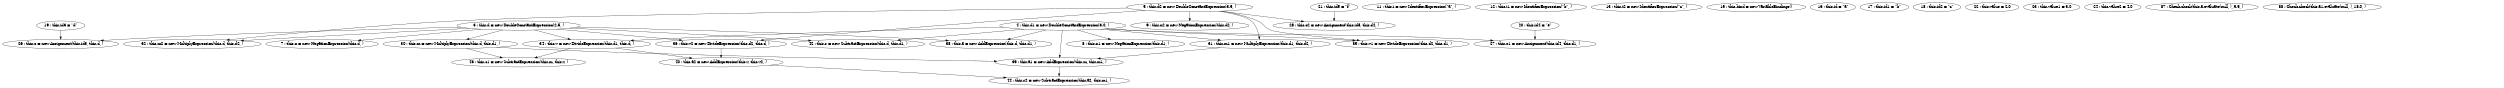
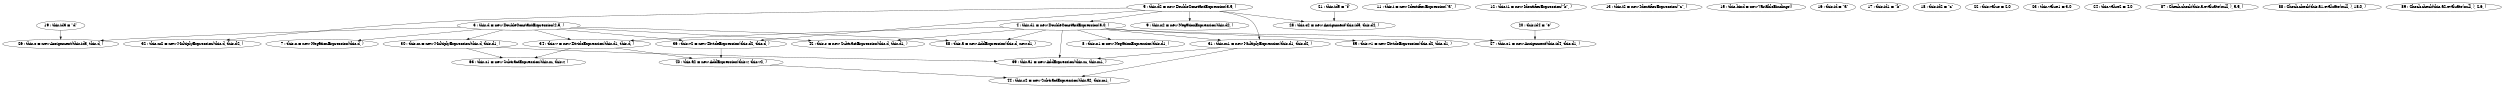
node "89 : Check.check(this.a2.evaluate(null, ), 2.6, )": added
edge "5 : this.d2 = new DoubleConstantExpression(3.5, )" -> "35 : this.v1 = new DivideExpression(this.d2, this.d1, )": now "5 : this.d2 = new DoubleConstantExpression(3.5, )" -> "4 : this.d1 = new DoubleConstantExpression(3.0, )"
edge "3 : this.d = new DoubleConstantExpression(2.5, )" -> "32 : this.m2 = new MultiplyExpression(this.d, this.d2, )": removed
node "38 : this.a = new AddExpression(this.d, this.d1, )": label "38 : this.a = new AddExpression(this.d, this.d1, )" -> "38 : this.a = new AddExpression(this.d, new.d1, )"
node "43 : this.s1 = new SubtractExpression(this.m, this.v, )": label "43 : this.s1 = new SubtractExpression(this.m, this.v, )" -> "63 : this.s1 = new SubtractExpression(this.m, this.v, )"
edge "39 : this.a1 = new AddExpression(this.m, this.m1, )" -> "44 : this.s2 = new SubtractExpression(this.a2, this.m1, )": now "31 : this.m1 = new MultiplyExpression(this.d1, this.d2, )" -> "44 : this.s2 = new SubtractExpression(this.a2, this.m1, )"
